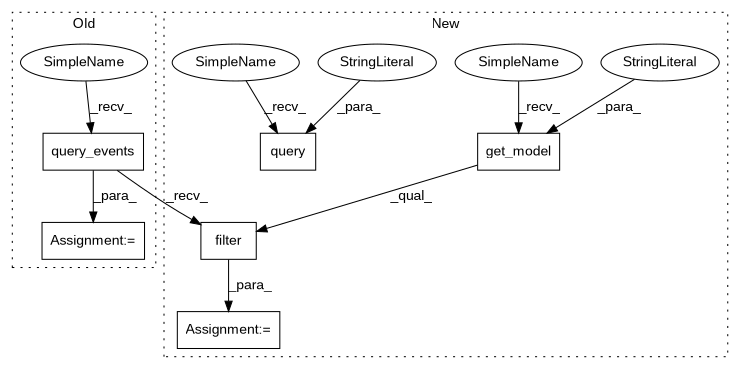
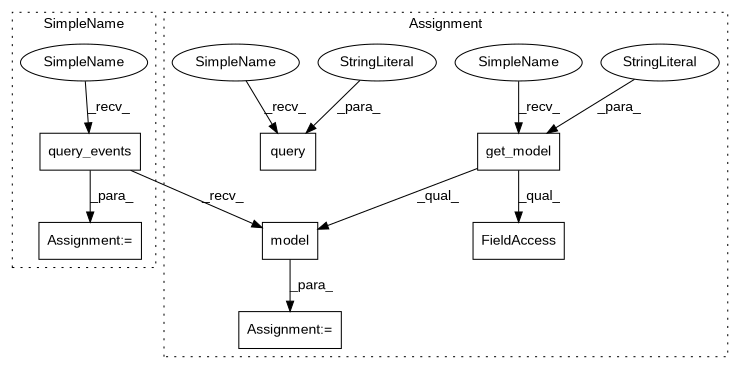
cluster "Old": label "Old" -> "SimpleName"
cluster "New": label "New" -> "Assignment"
node "filter": label "filter" -> "model"
node "FieldAccess": added
